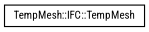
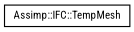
node "TempMesh::IFC::TempMesh": label "TempMesh::IFC::TempMesh" -> "Assimp::IFC::TempMesh"
